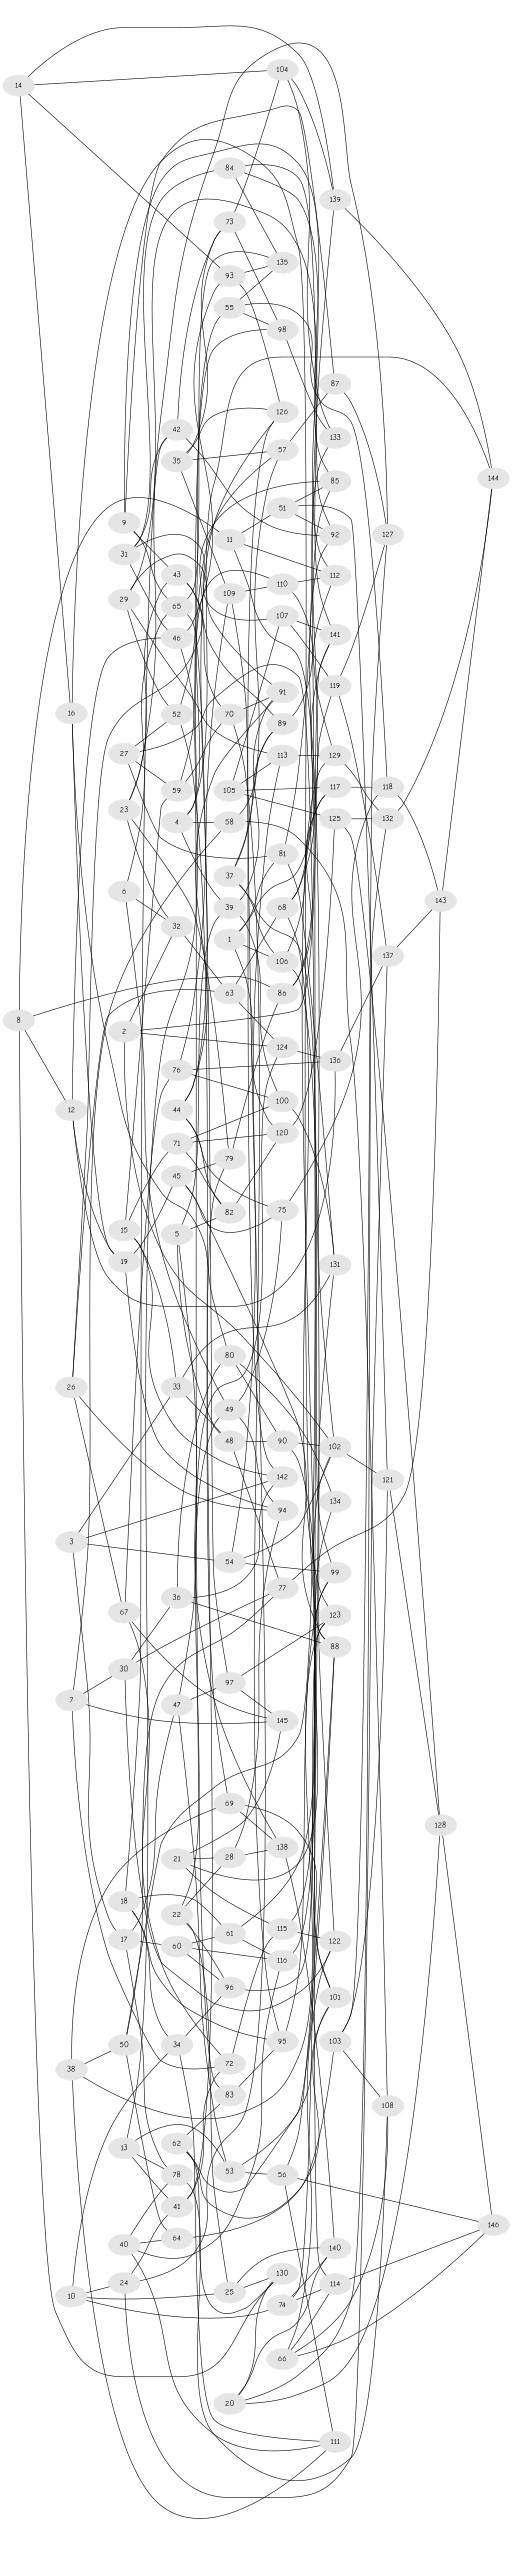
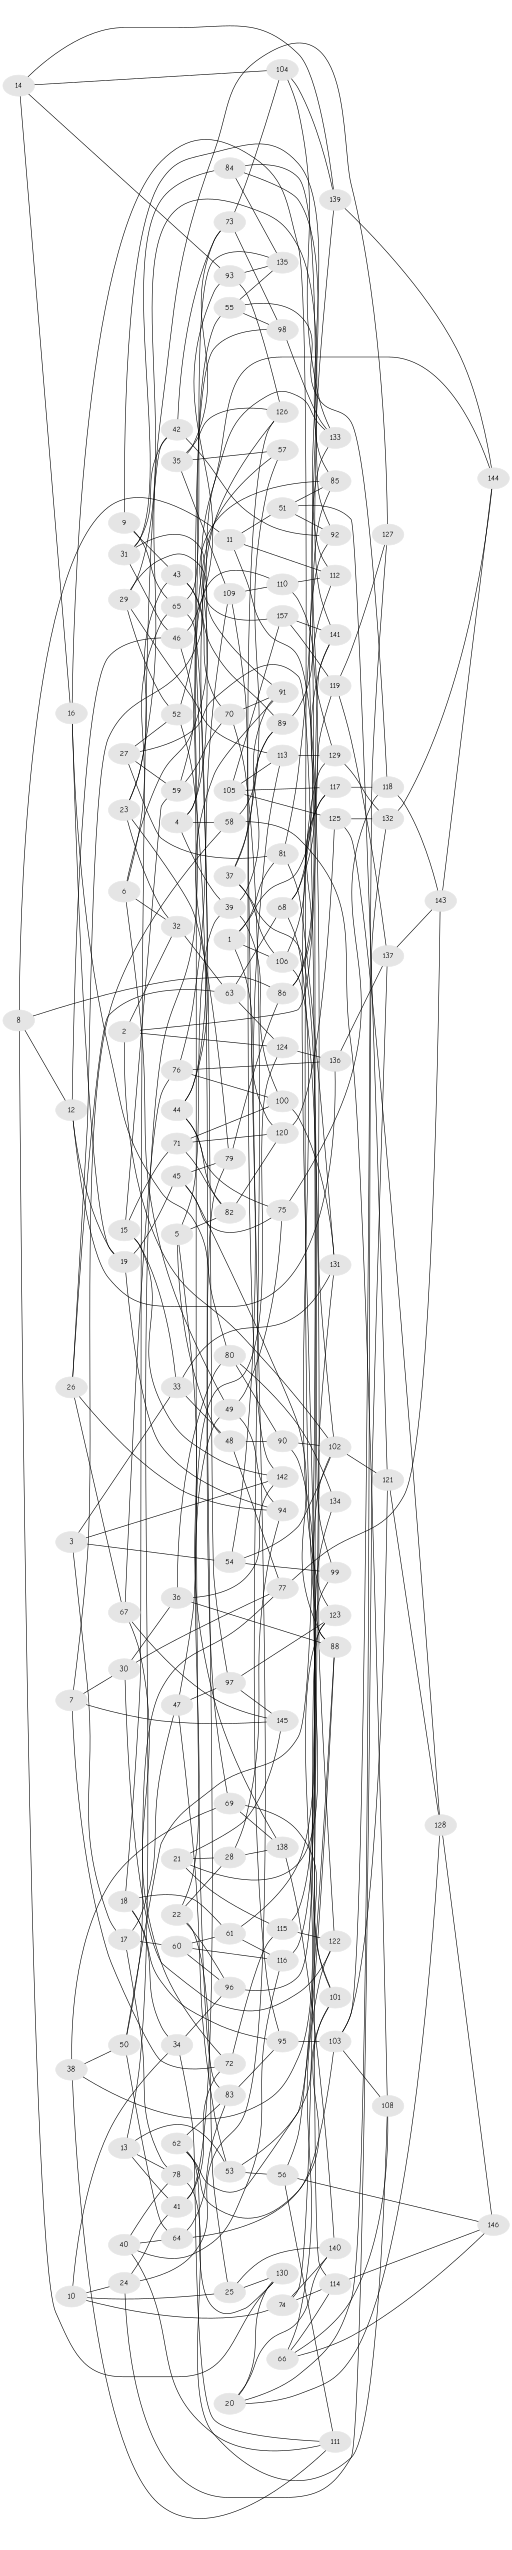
node "87": removed
edge "133" -- "6": added
node "107": label "107" -> "157"
edge "99" -- "95": now "103" -- "95"
edge "83" -- "64": added
